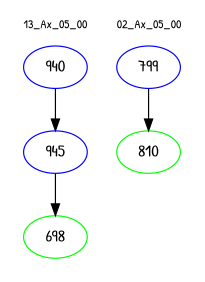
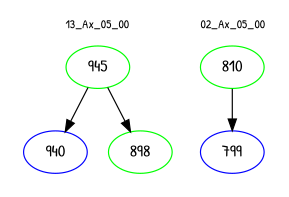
edge "940" -> "945": reversed
edge "799" -> "810": reversed
node "945": color blue -> green
node "698": label "698" -> "898"
